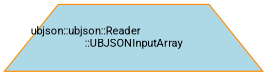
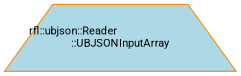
node "ubjson::ubjson::Reader ::UBJSONInputArray": label "ubjson::ubjson::Reader ::UBJSONInputArray" -> "rfl::ubjson::Reader ::UBJSONInputArray"
